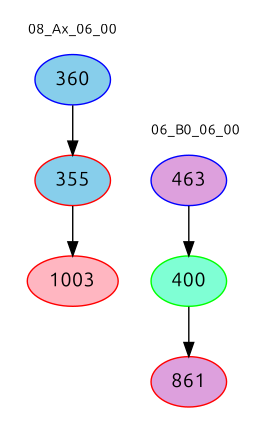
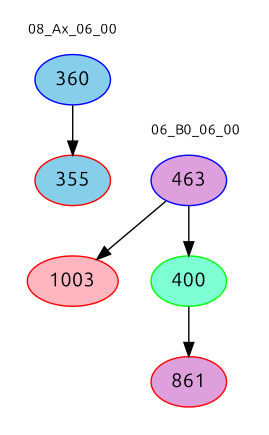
edge "355" -> "1003": now "463" -> "1003"
